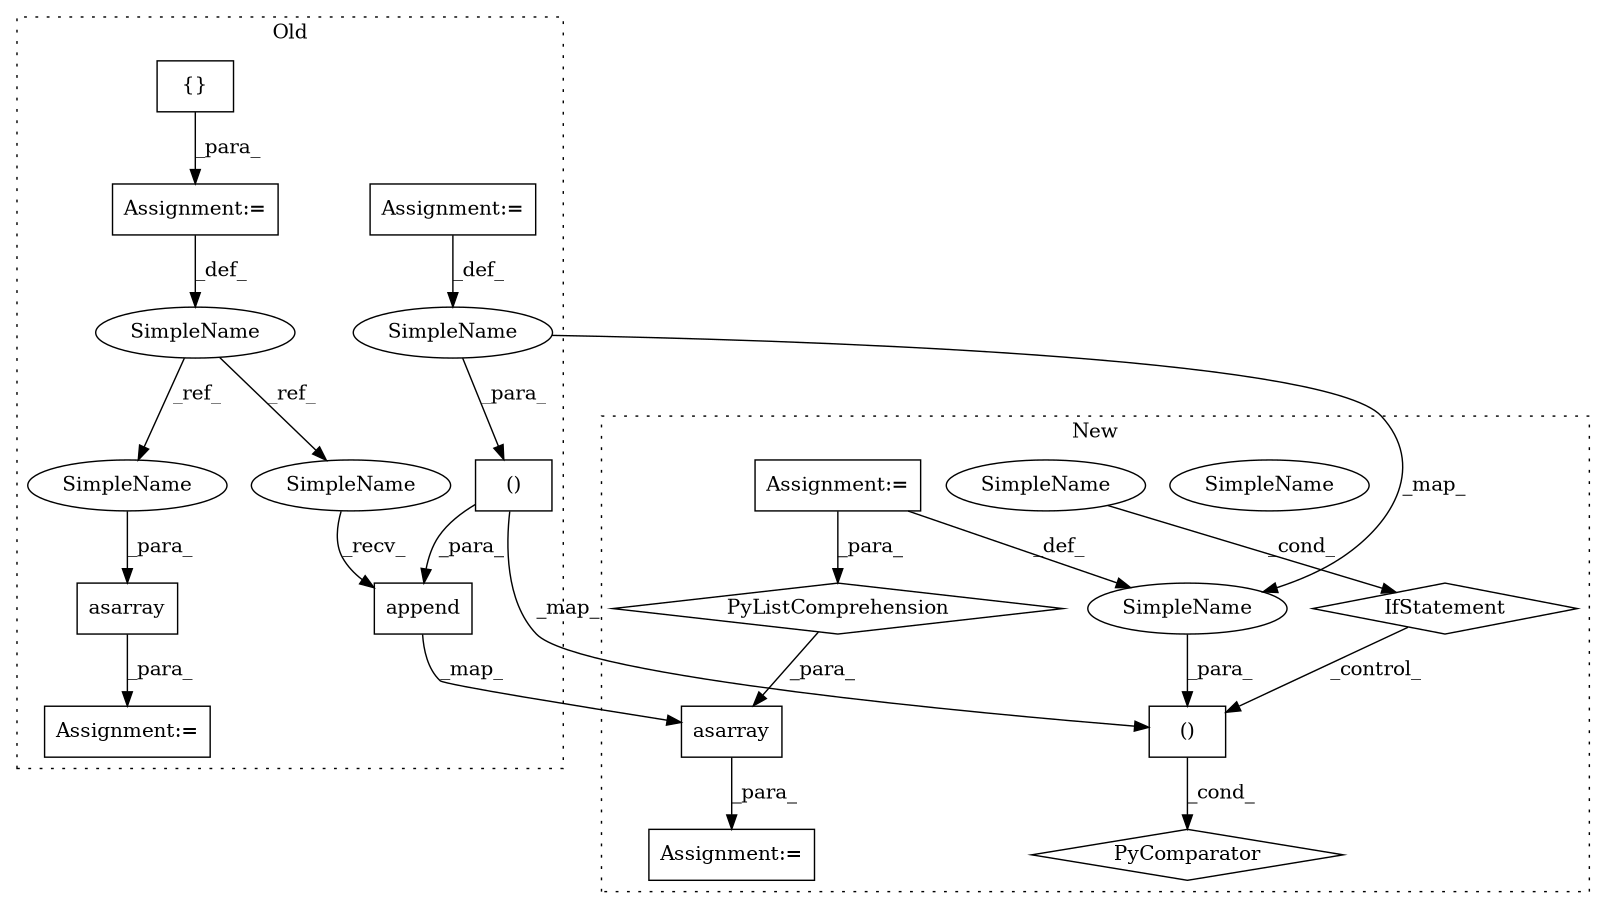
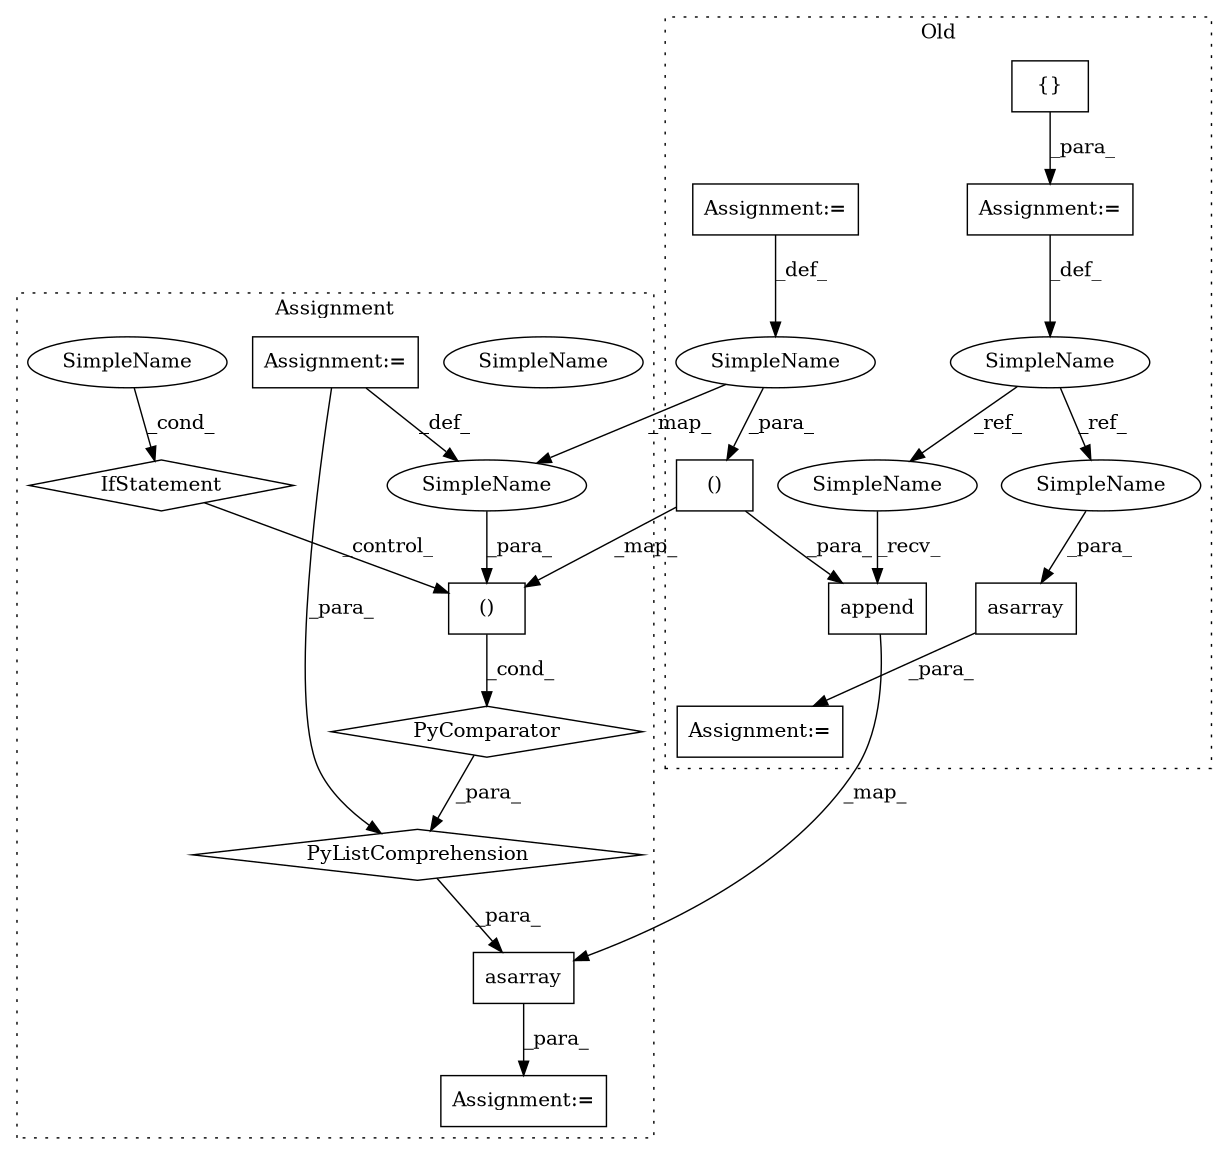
cluster "New": label "New" -> "Assignment"
edge "PyComparator" -> "PyListComprehension": added, label "_para_"
